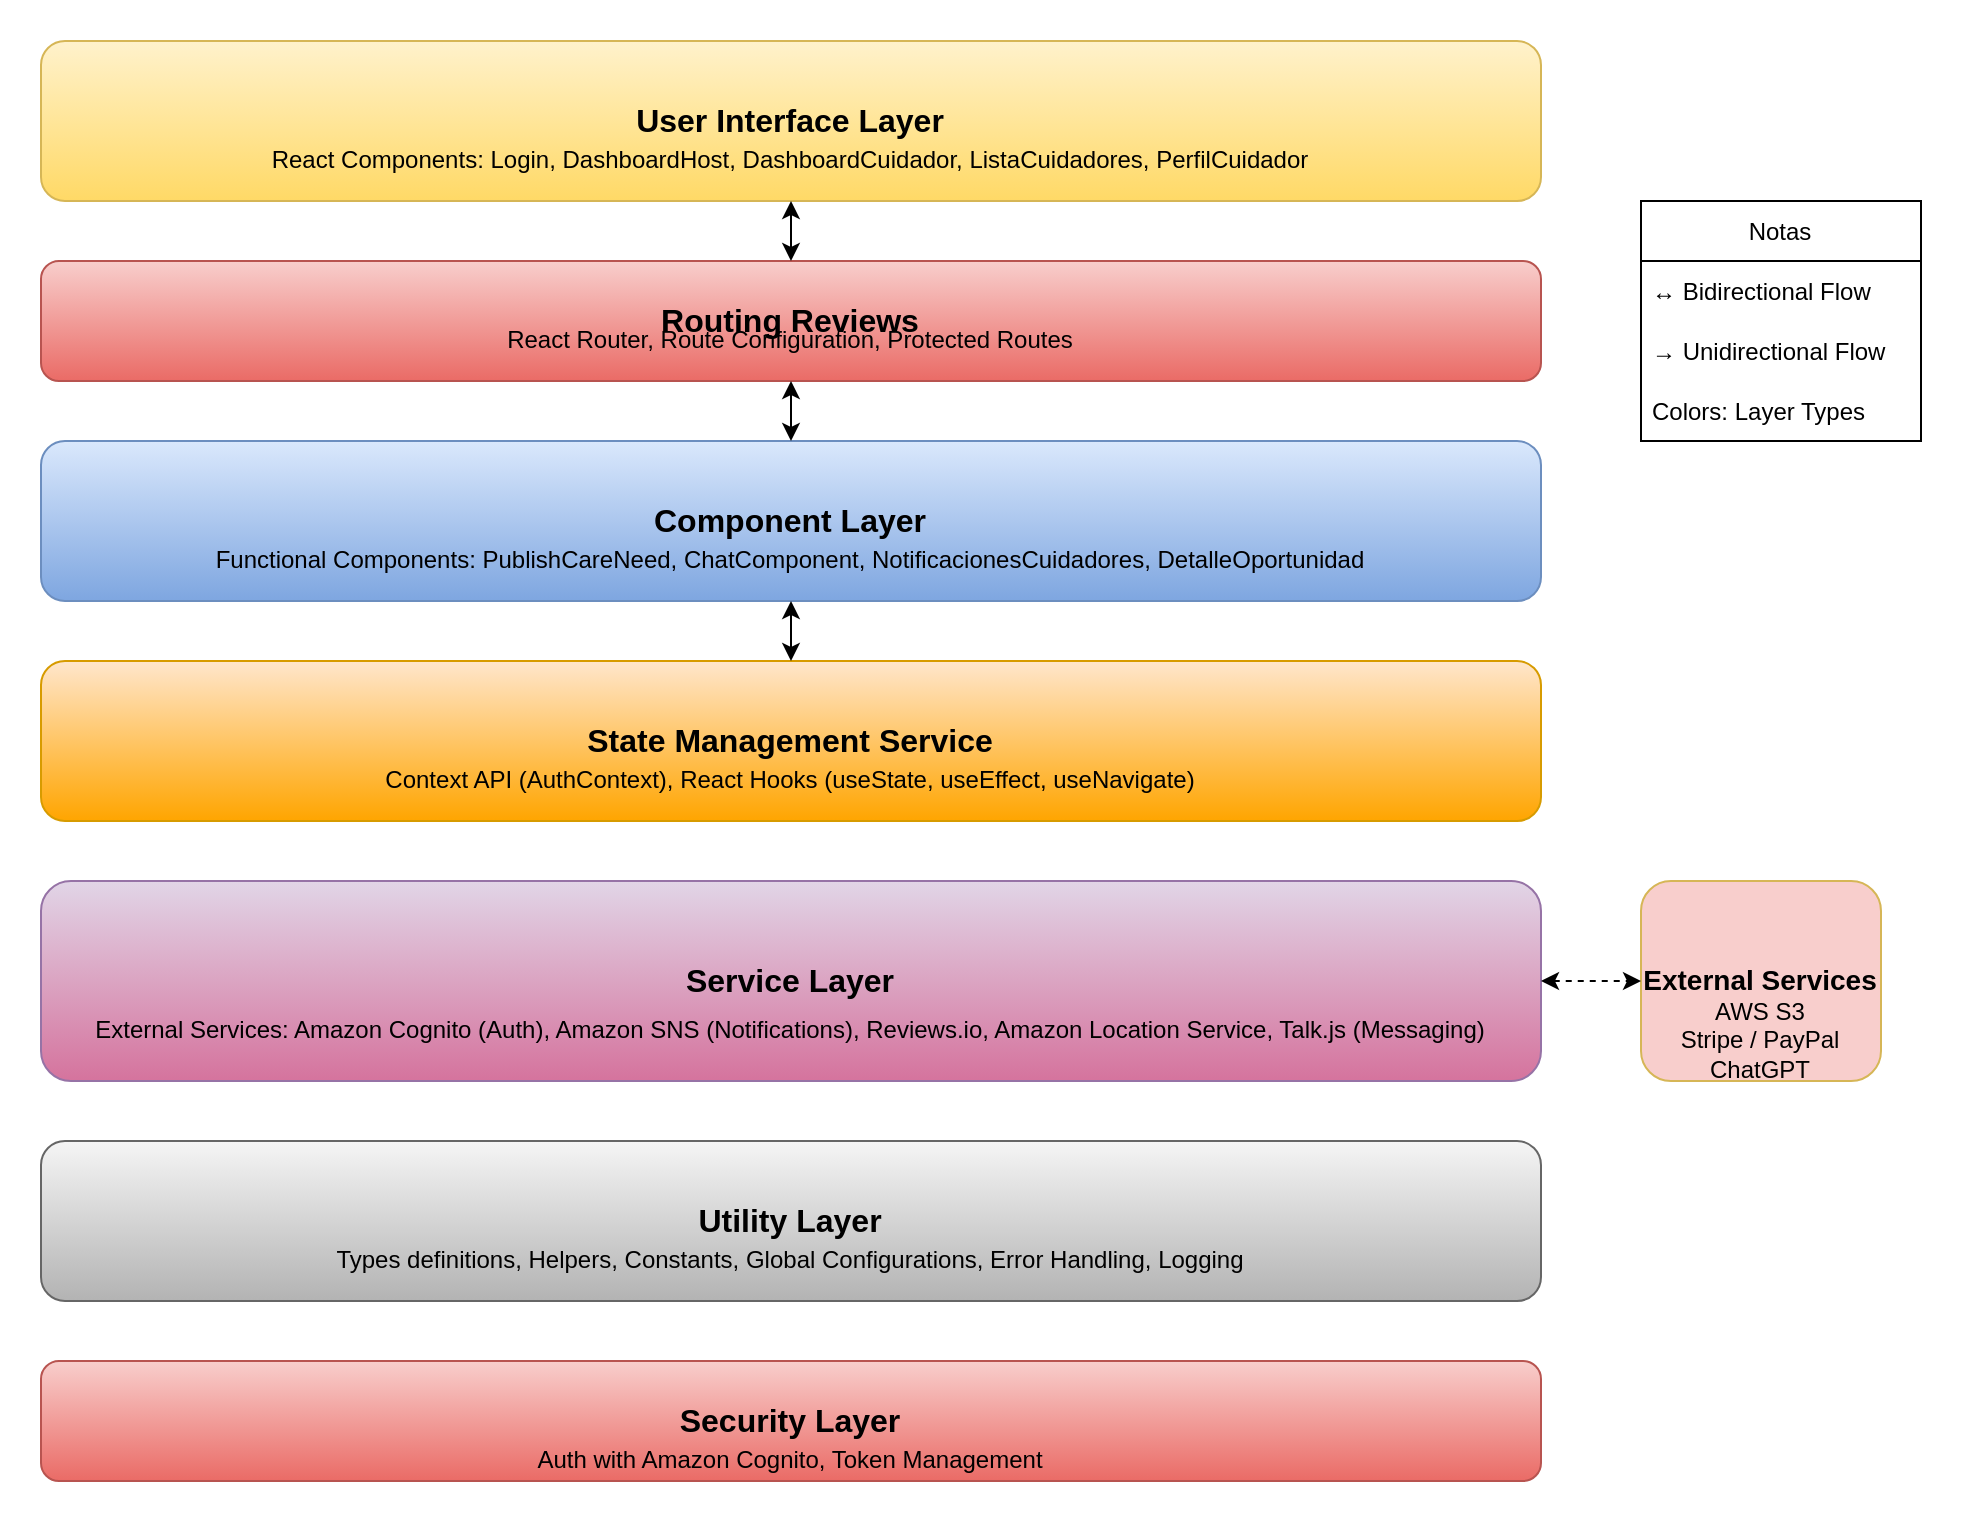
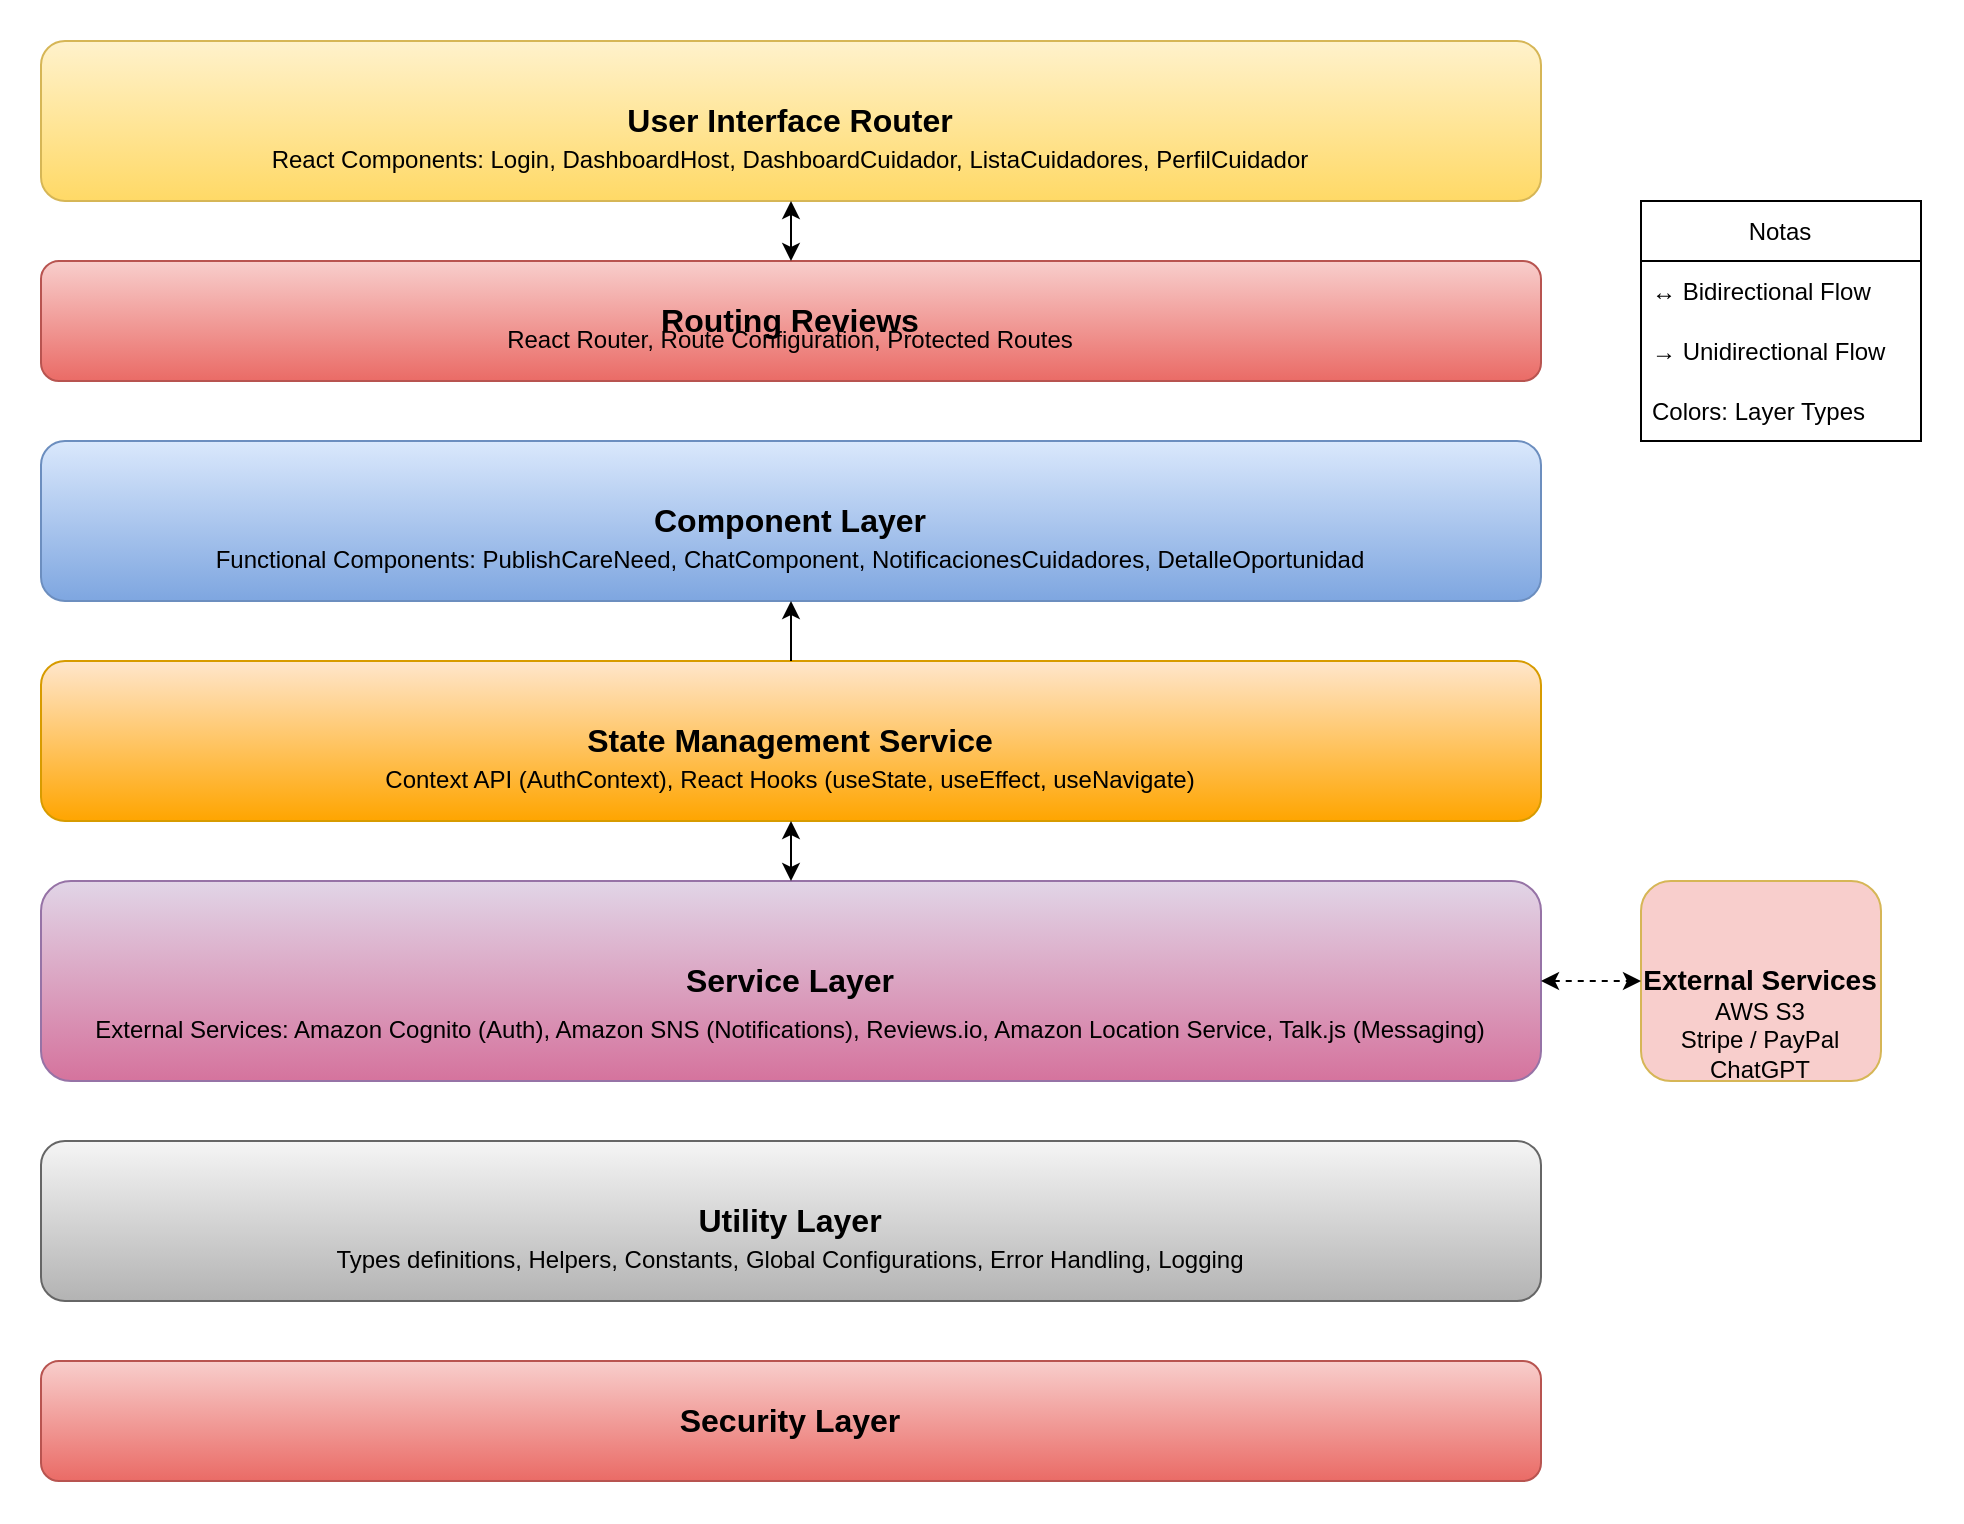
node "User Interface Layer": label "User Interface Layer" -> "User Interface Router"
edge "Routing Reviews" -- "Component Layer": removed
edge "Component Layer" -- "State Management Service": arrowhead classic -> none
edge "State Management Service" -- "Service Layer": added
node "Auth with Amazon Cognito, Token Management": removed
